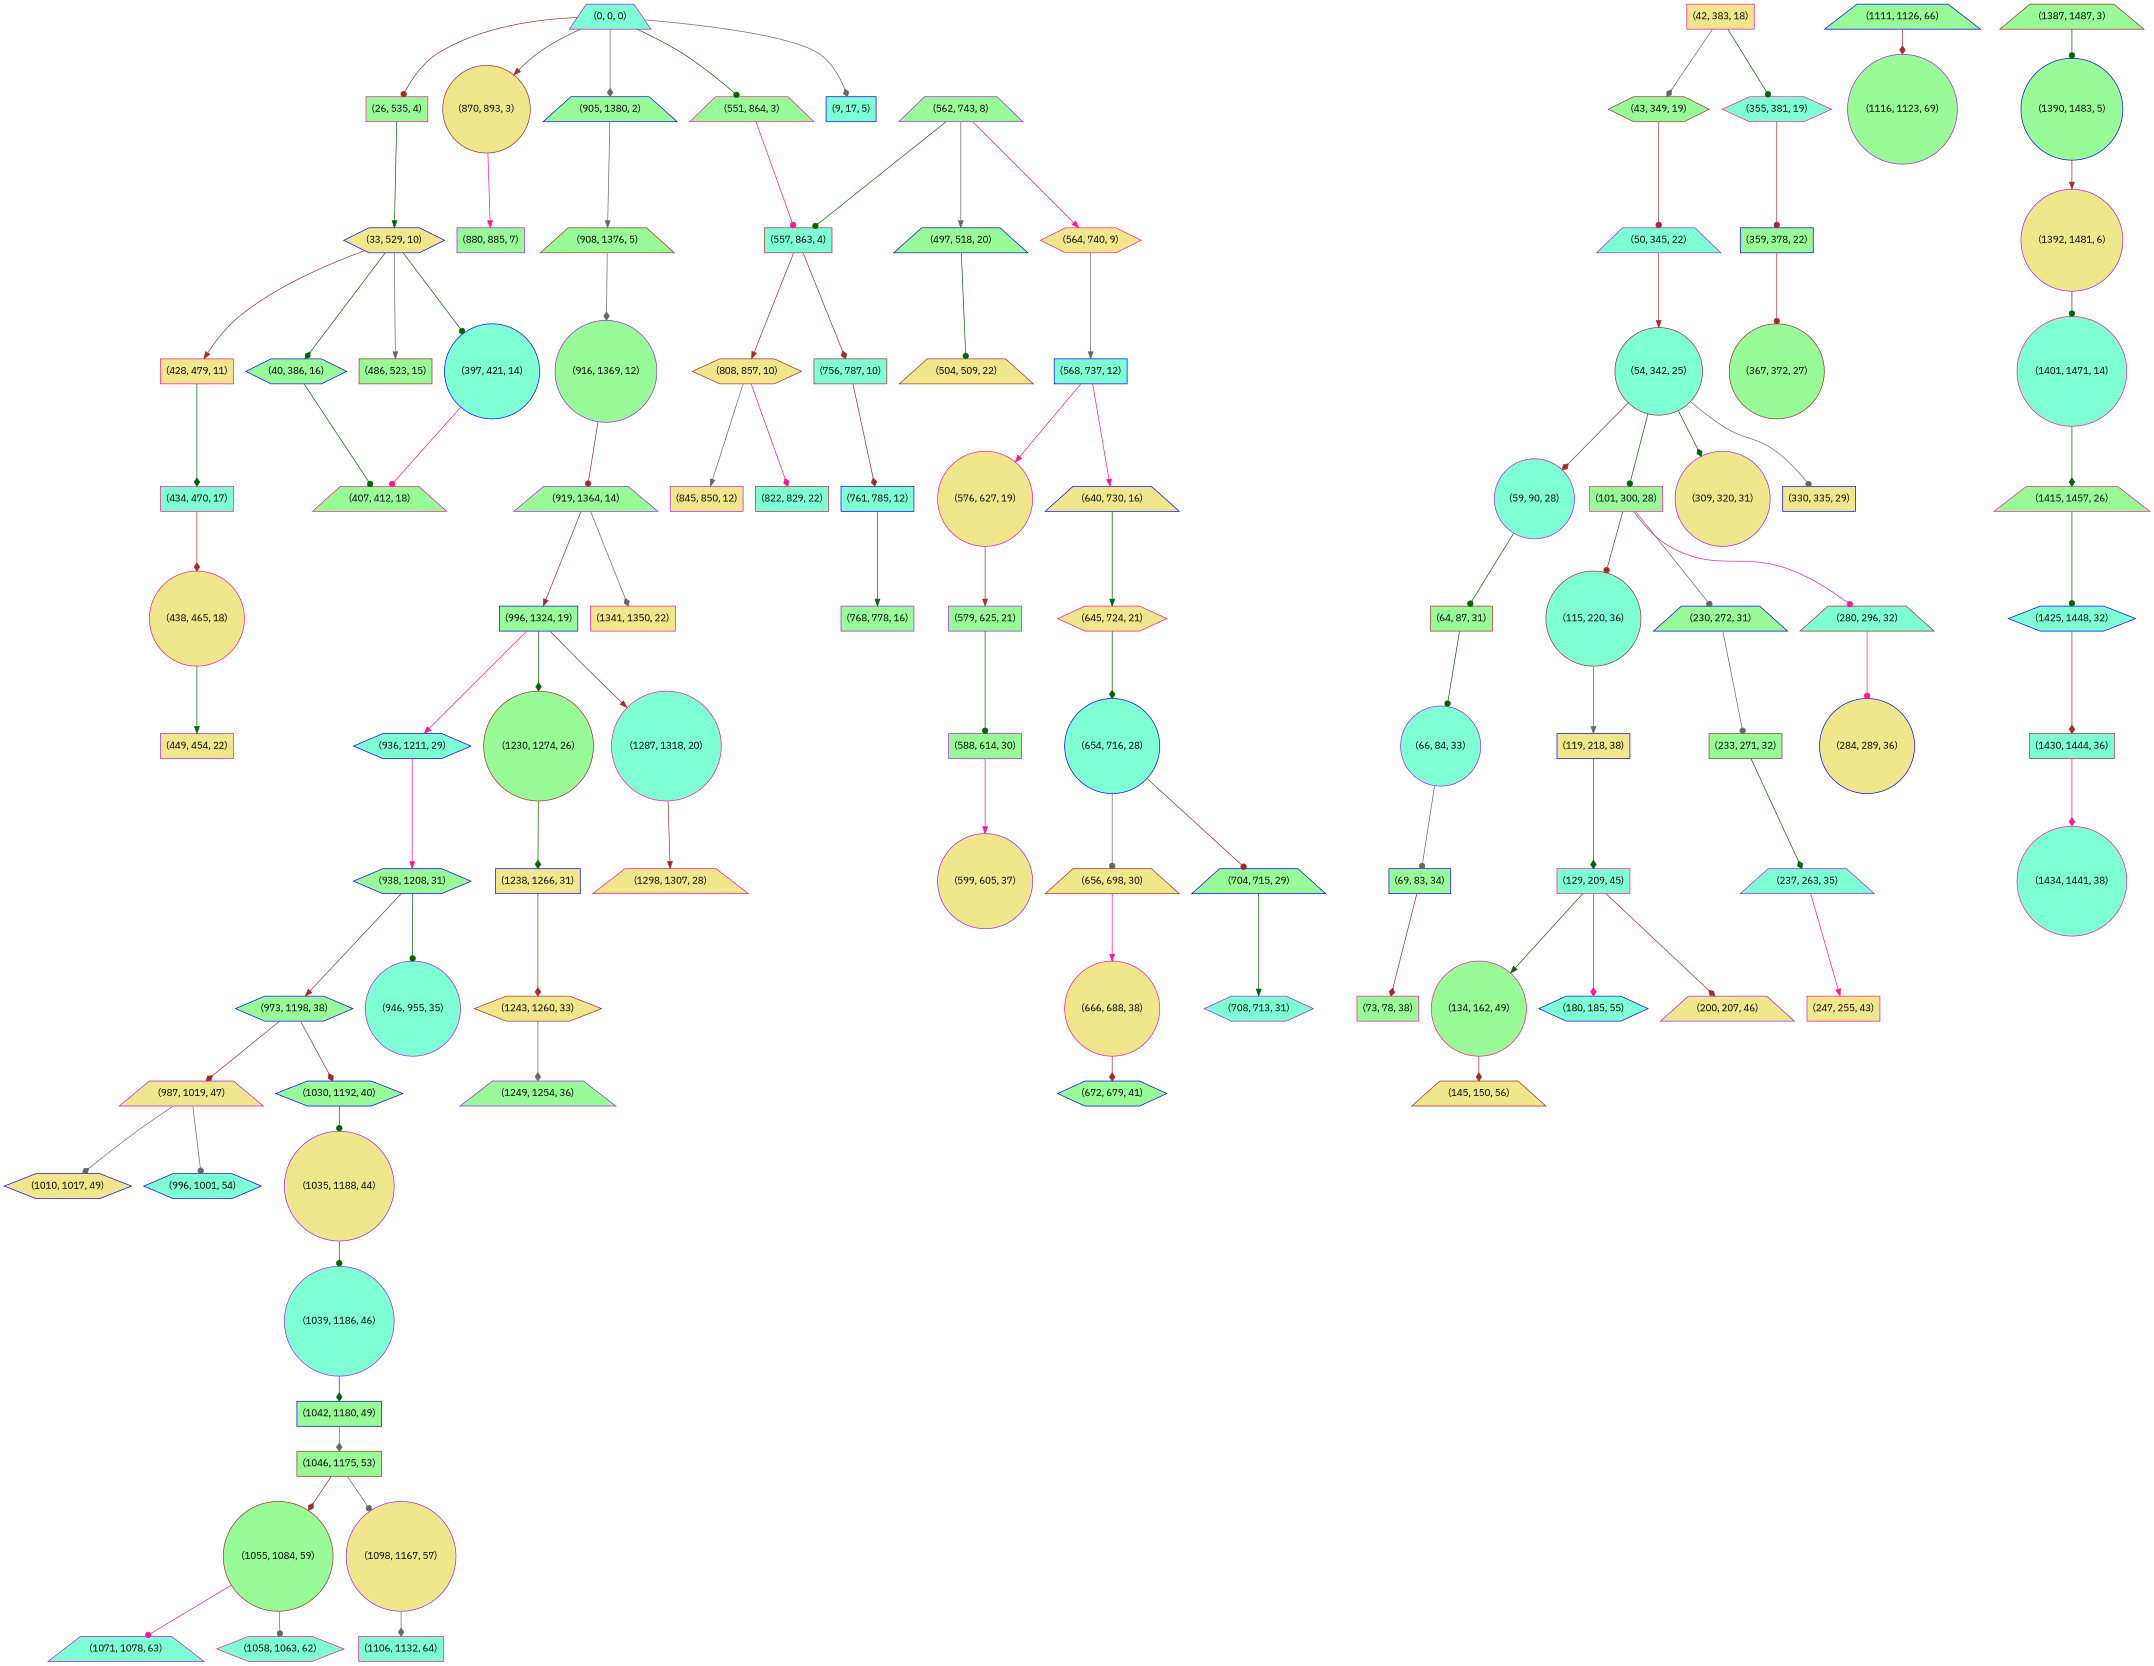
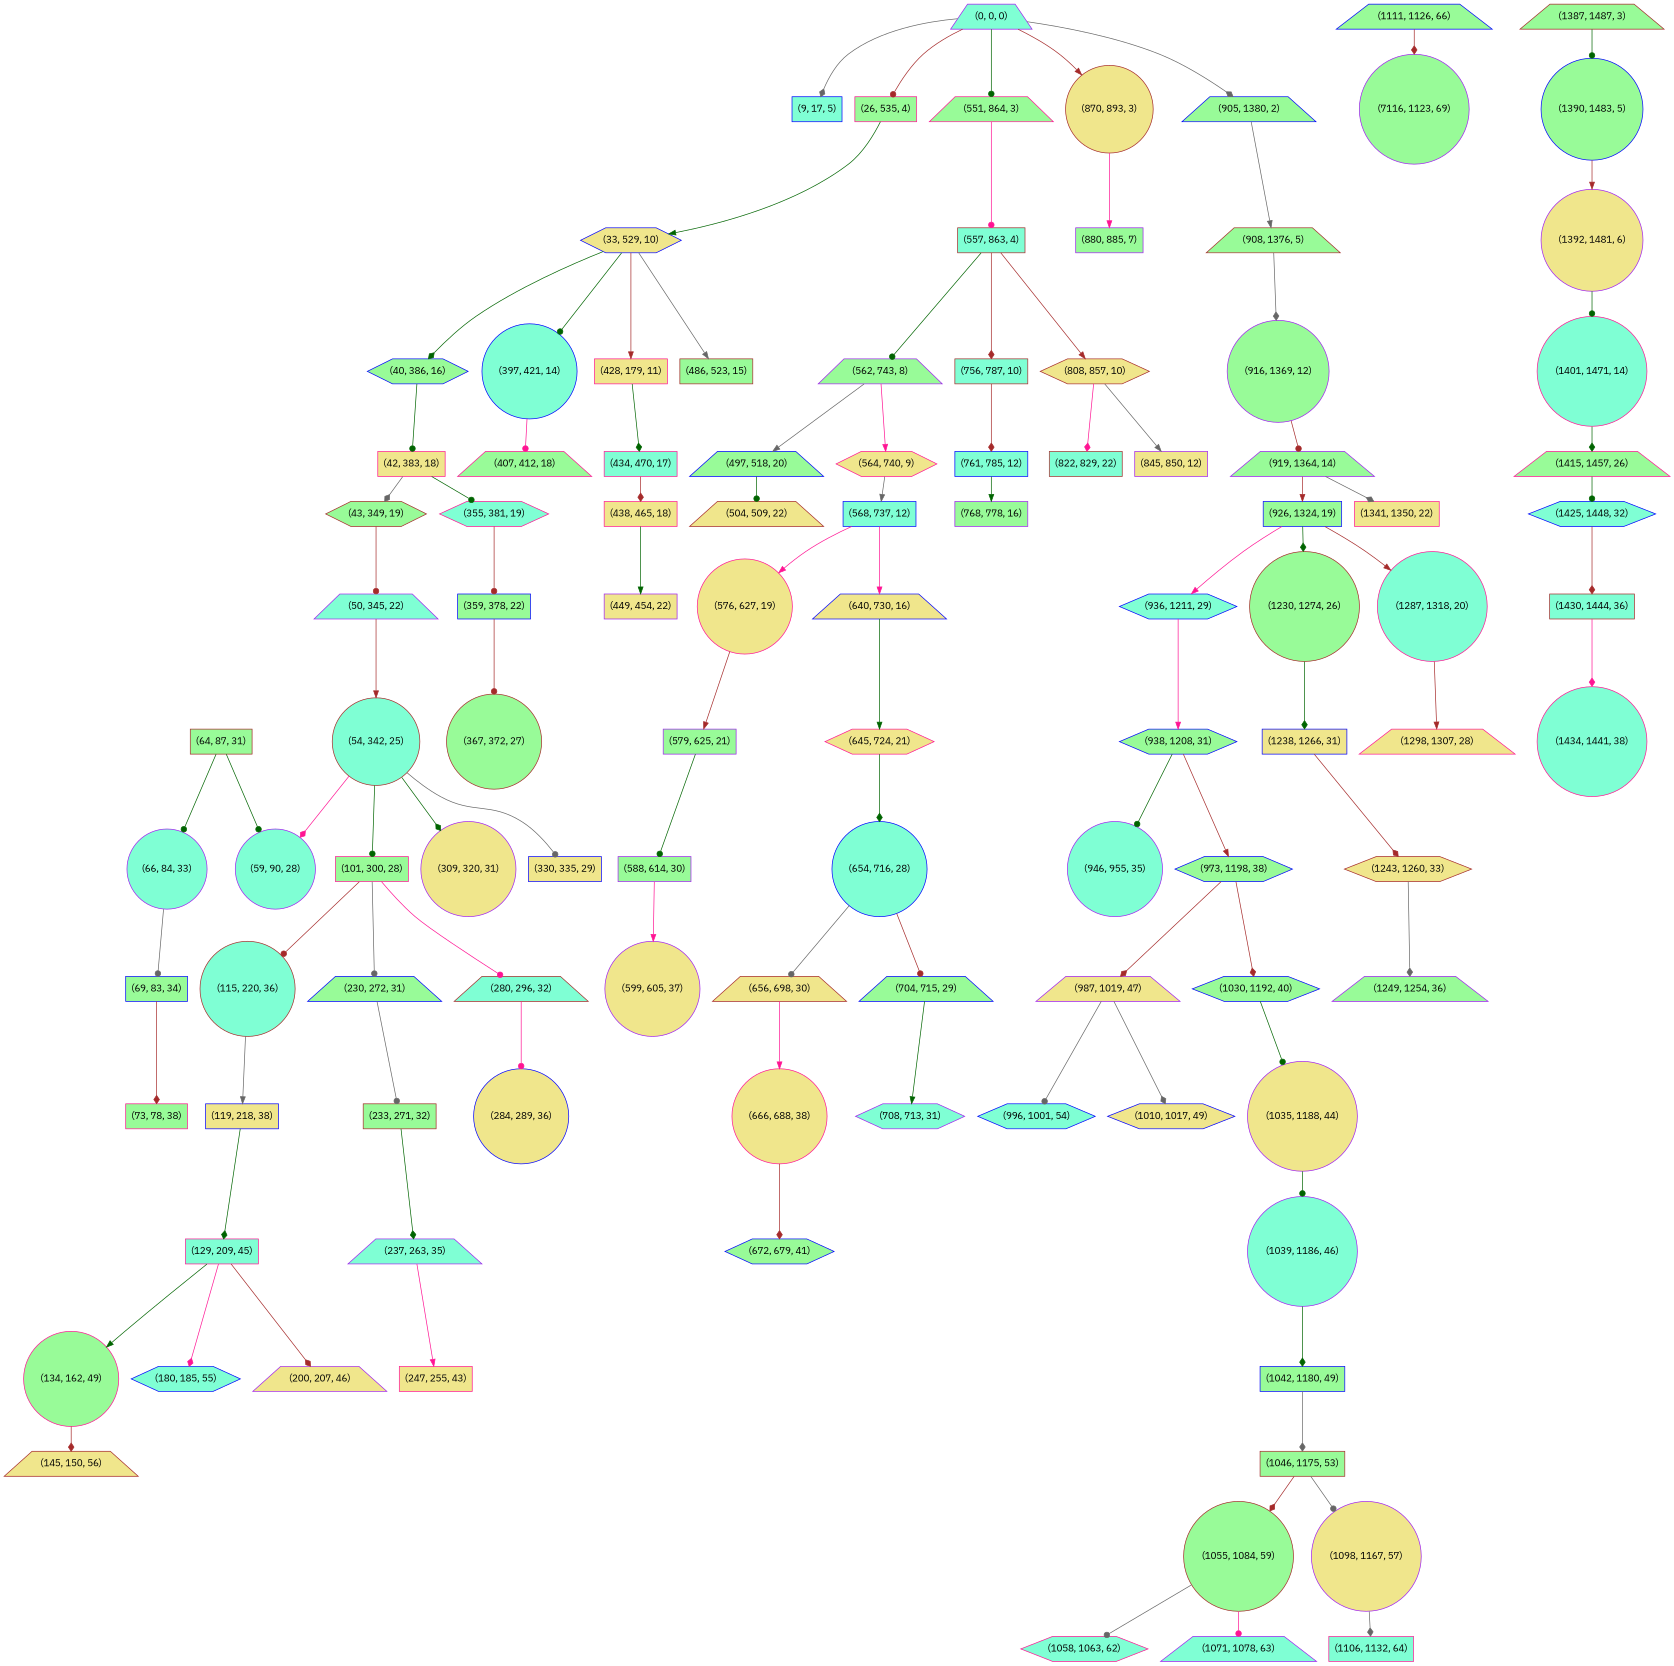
node "(1116, 1123, 69)": label "(1116, 1123, 69)" -> "(7116, 1123, 69)"
edge "(562, 743, 8)" -> "(557, 863, 4)": reversed
node "(428, 479, 11)": label "(428, 479, 11)" -> "(428, 179, 11)"
edge "(40, 386, 16)" -> "(407, 412, 18)": now "(40, 386, 16)" -> "(42, 383, 18)"
edge "(54, 342, 25)" -> "(59, 90, 28)": color brown -> deeppink
edge "(59, 90, 28)" -> "(64, 87, 31)": reversed
node "(438, 465, 18)": shape circle -> box
node "(996, 1324, 19)": label "(996, 1324, 19)" -> "(926, 1324, 19)"
